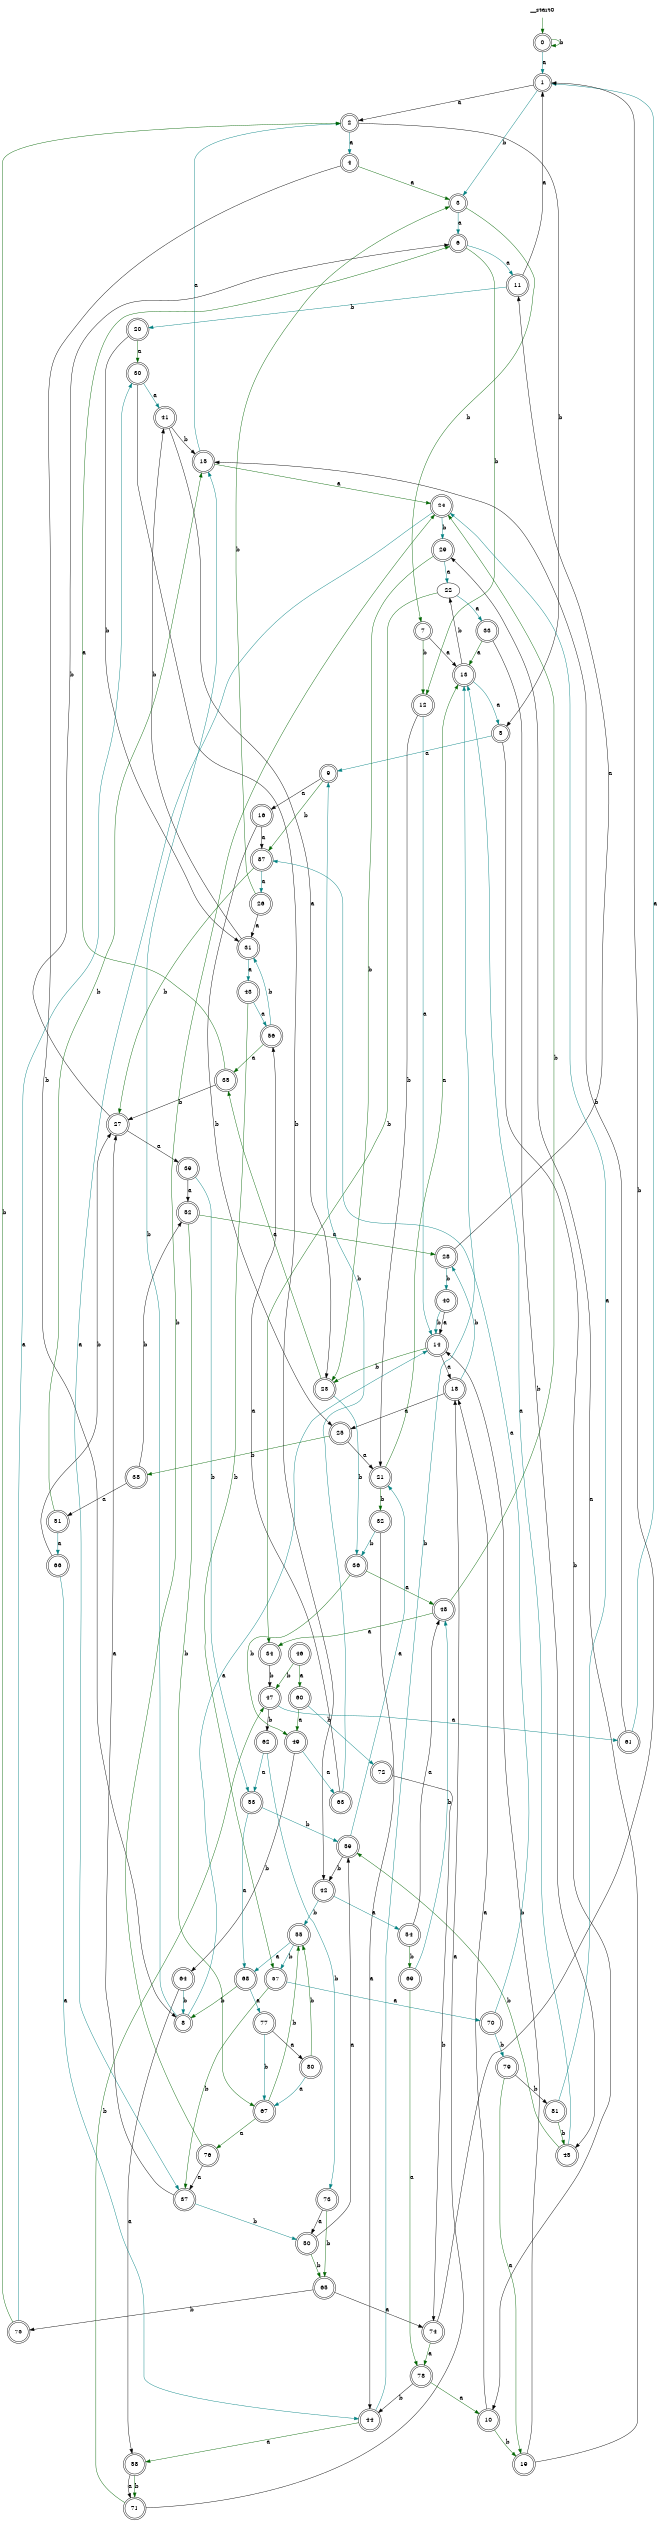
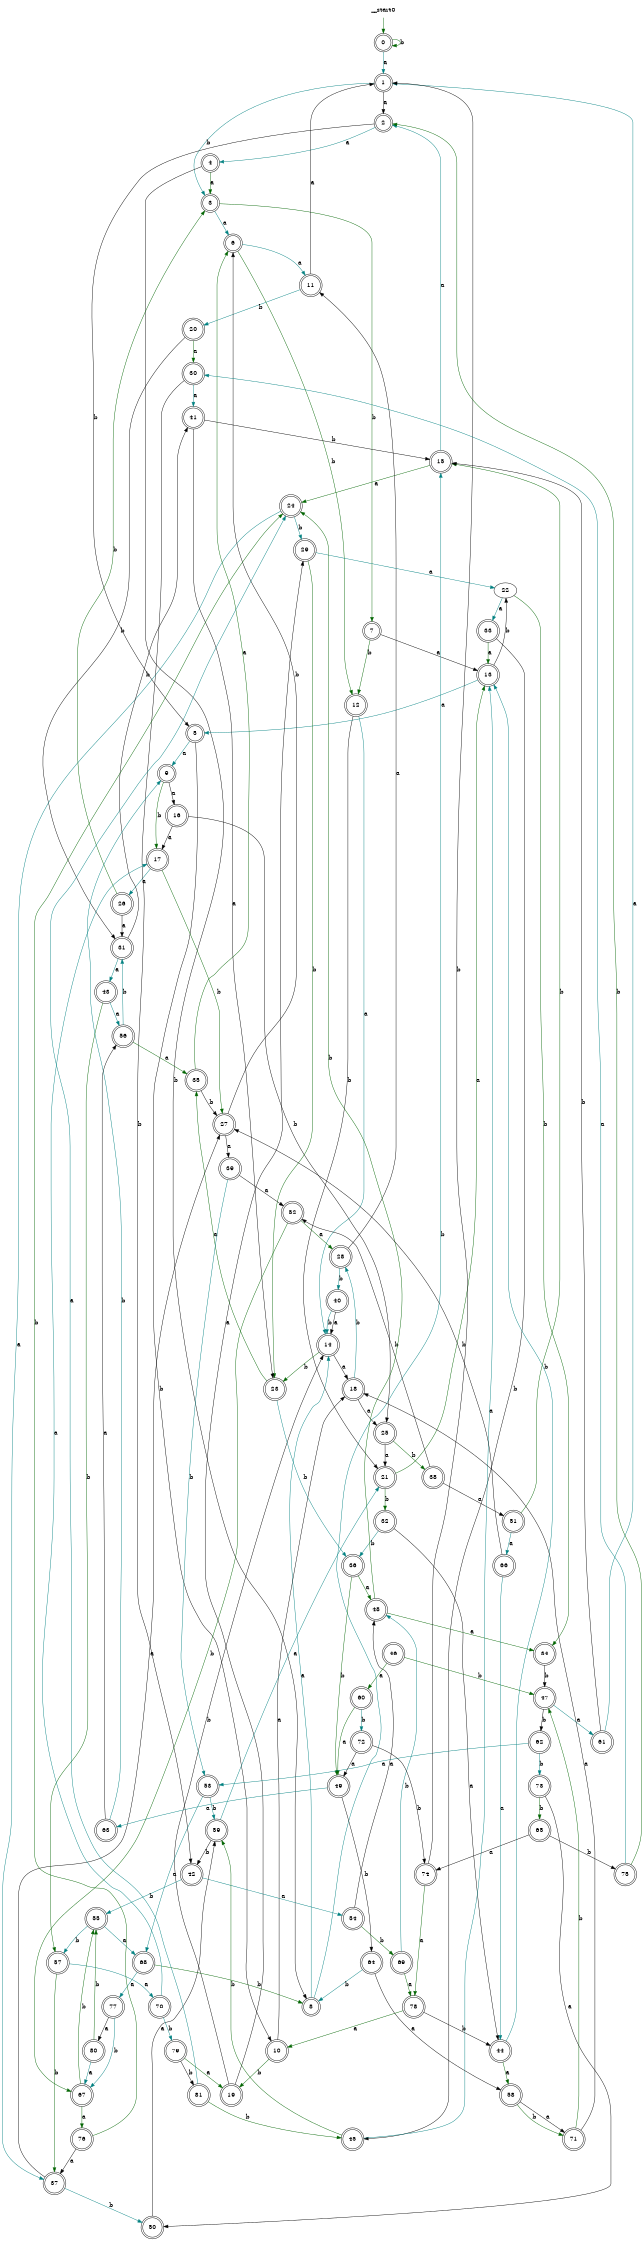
node "87": label "87" -> "17"
edge "72" -> "49": added, label "a"
edge "50" -> "65": removed, label "b"
